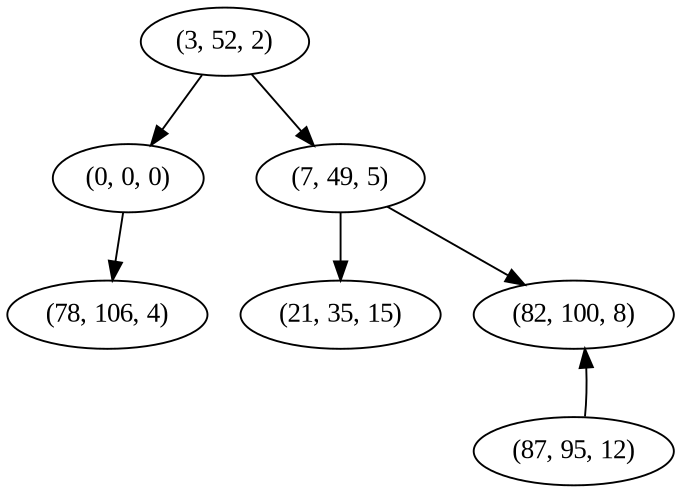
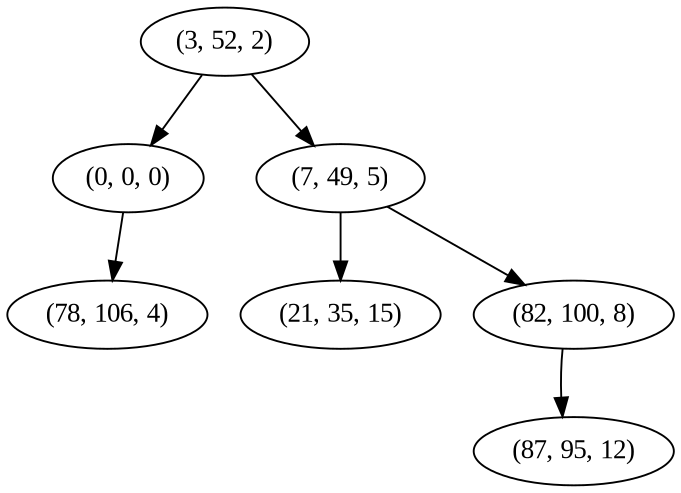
edge "(87, 95, 12)" -> "(82, 100, 8)": reversed
